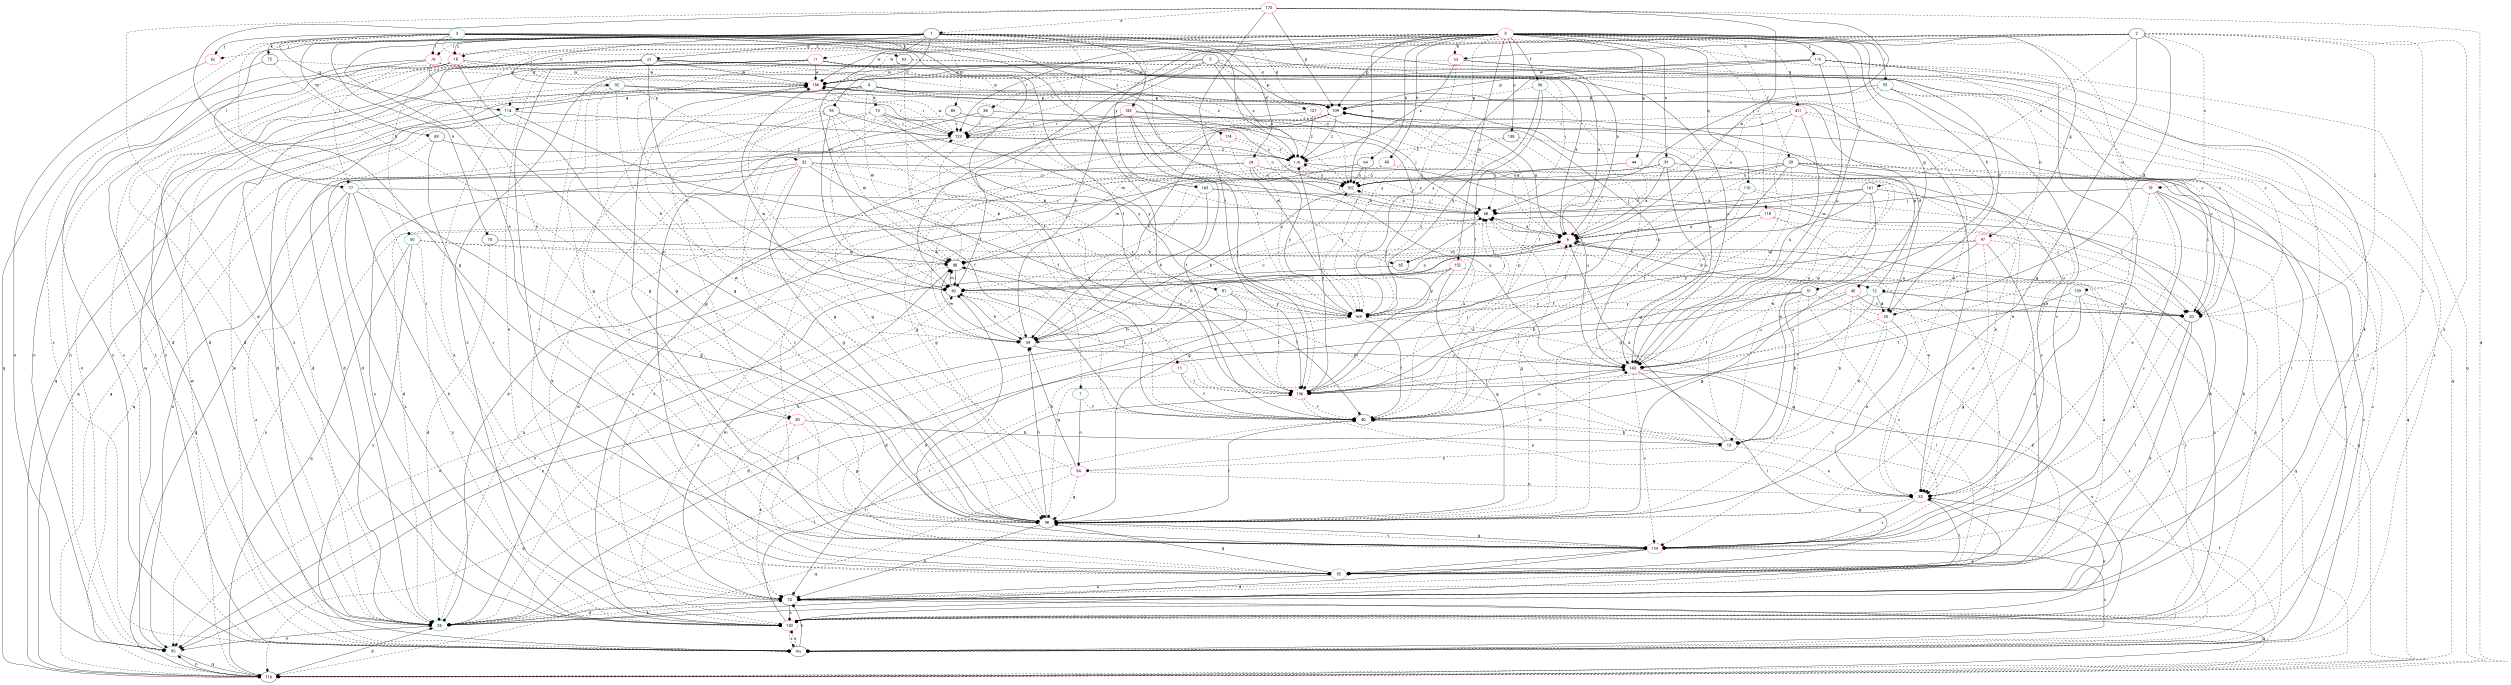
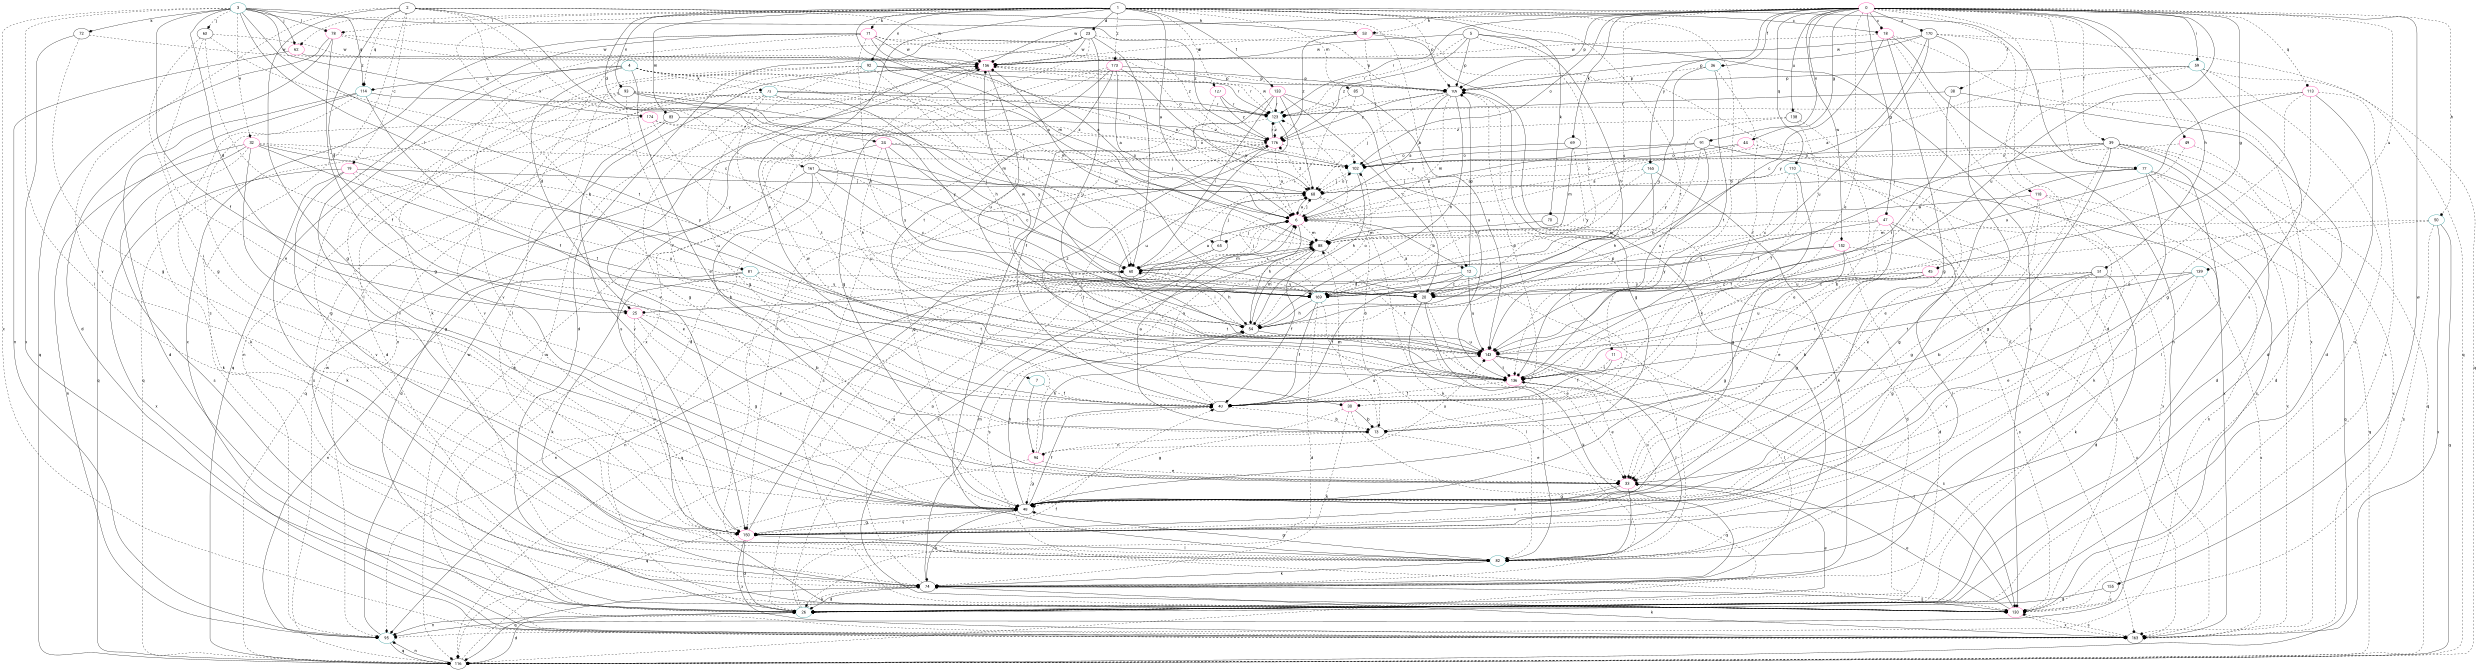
edge "173" -> "1": reversed
edge "23" -> "6": now "62" -> "6"
edge "5" -> "102": removed, label "o"
node "413": label "413" -> "113"
node "64": label "64" -> "69"
edge "109" -> "48": style dashed -> solid
edge "25" -> "68": removed, label "j"
node "155": added
